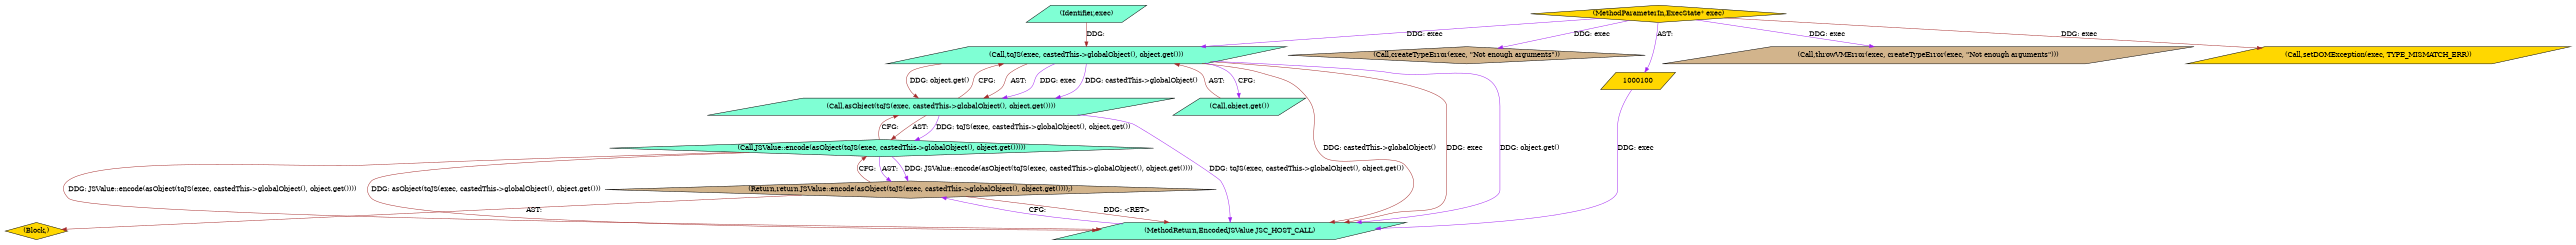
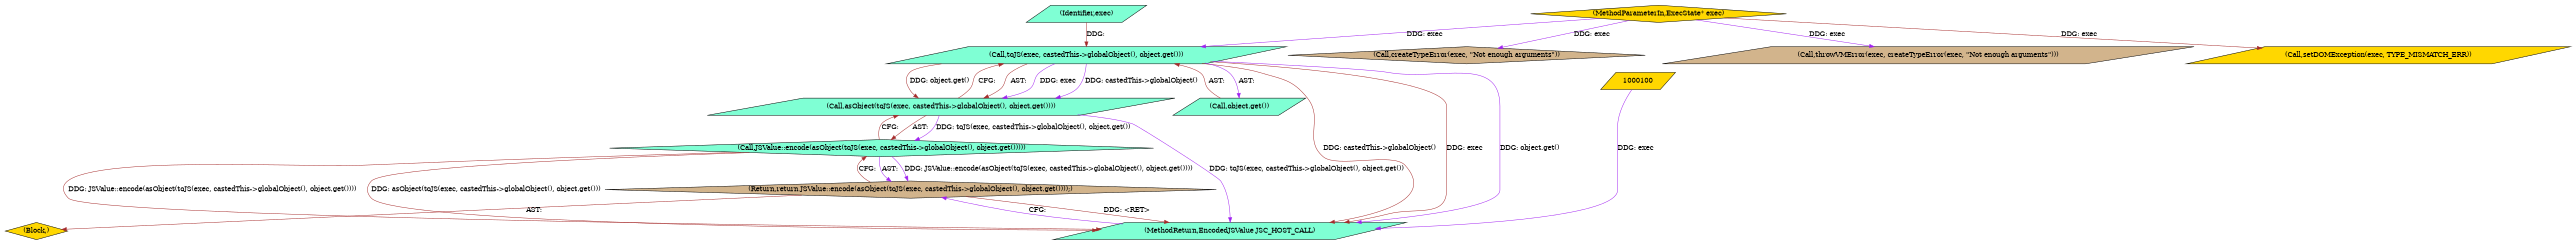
edge "(MethodParameterIn,ExecState* exec)" -> "1000100": removed, label "AST:"
edge "(Call,toJS(exec, castedThis->globalObject(), object.get()))" -> "(Call,object.get())": label "CFG: " -> "AST: "
